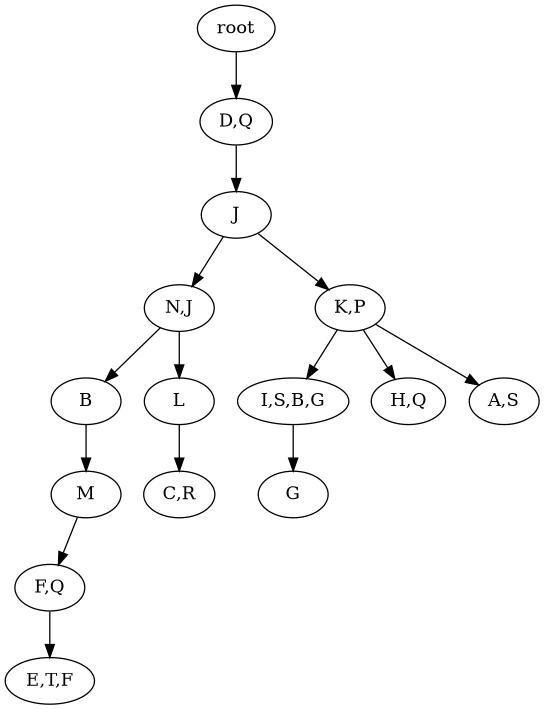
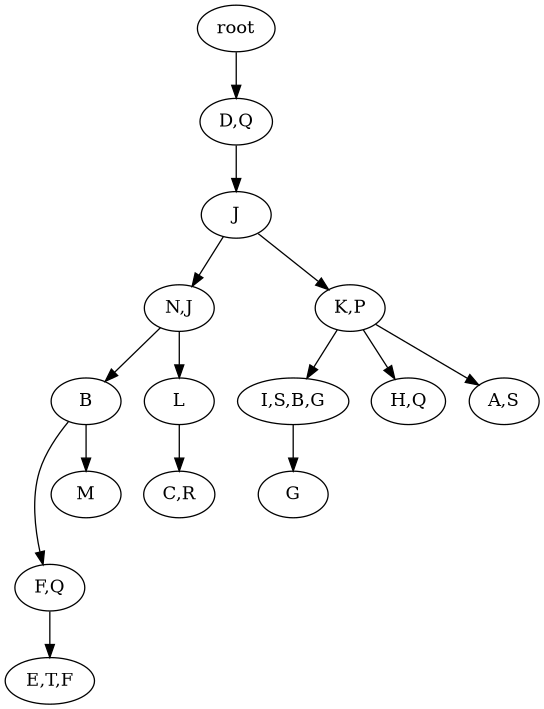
edge "M" -> "F,Q": now "B" -> "F,Q"
